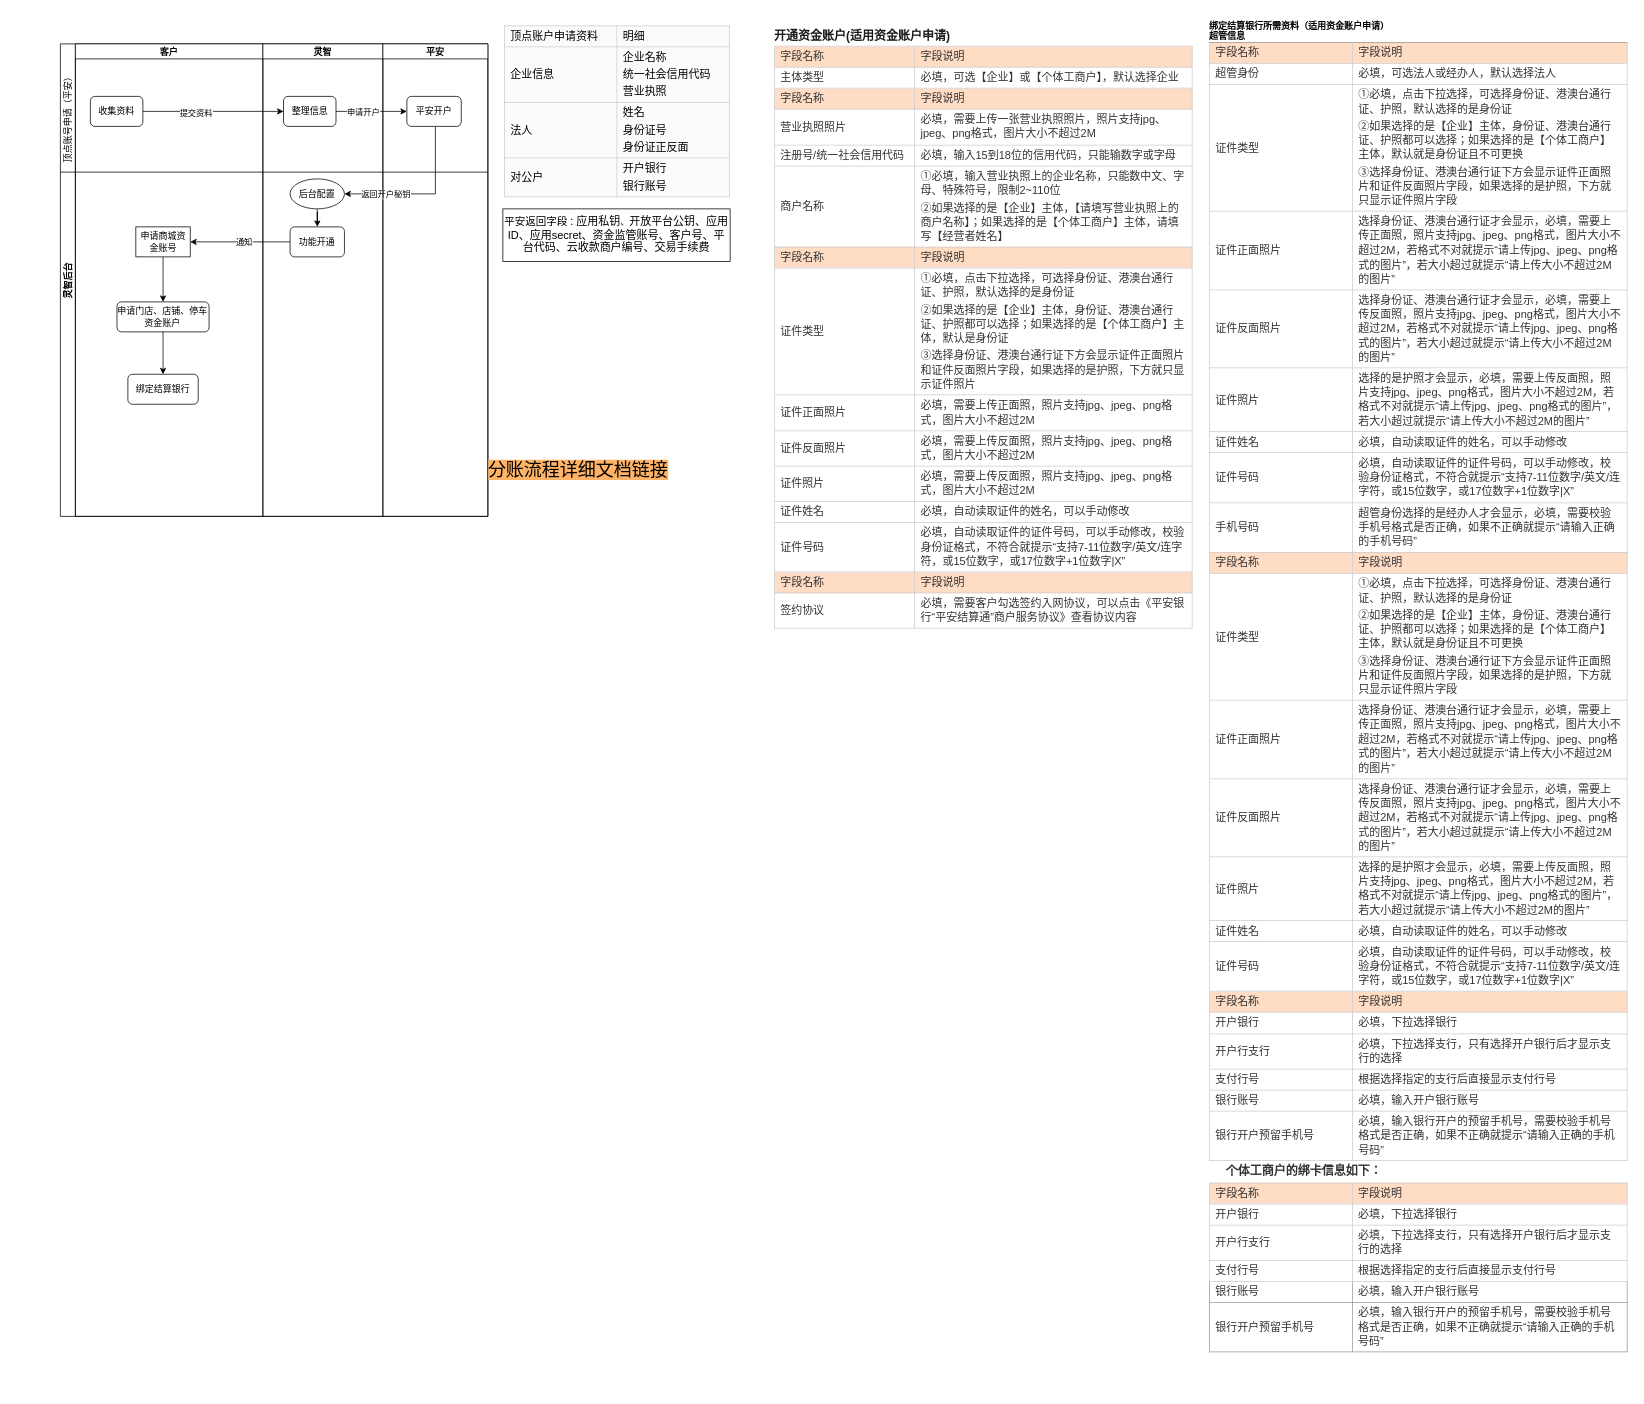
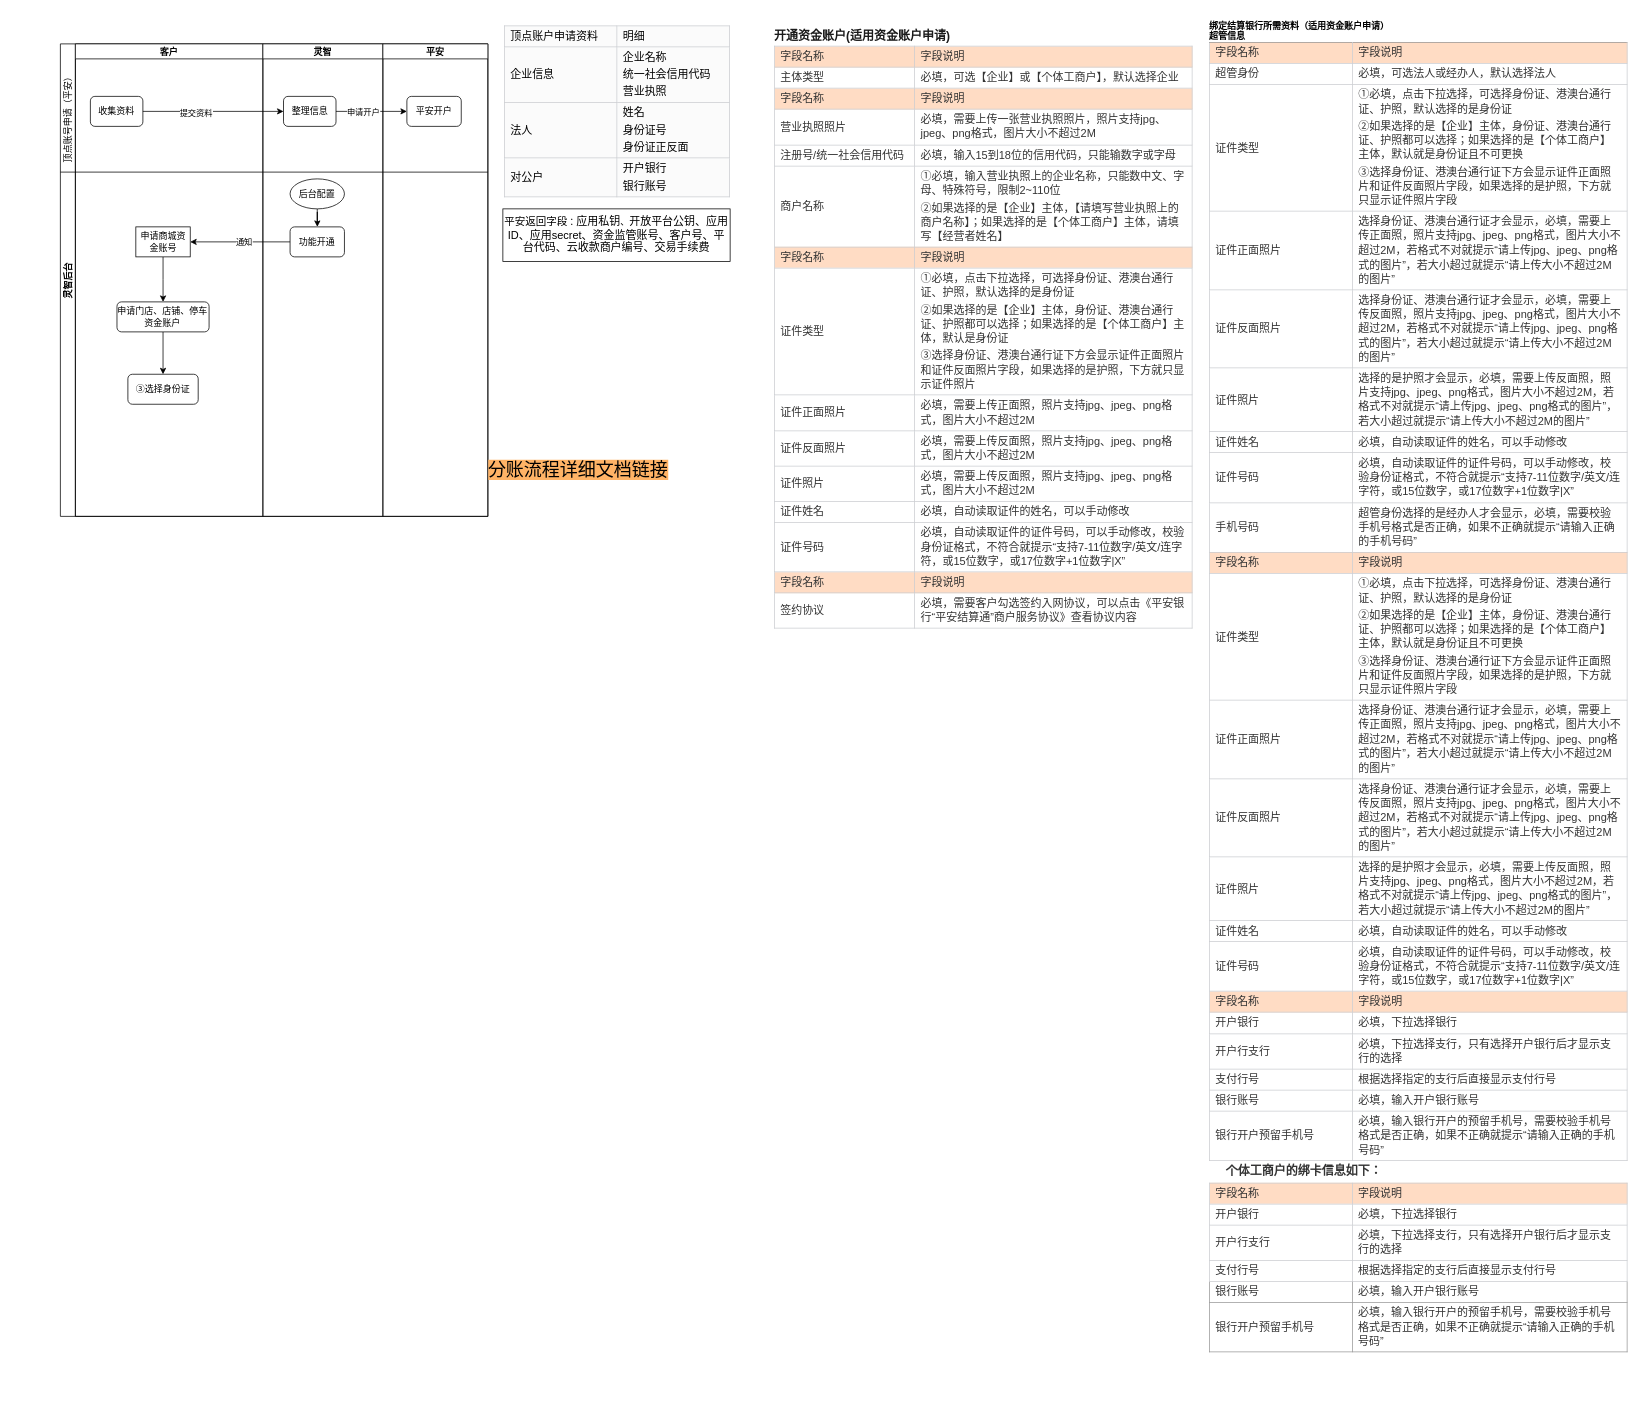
edge "平安开户" -> "后台配置": removed, label "返回开户秘钥"
node "绑定结算银行": label "绑定结算银行" -> "③选择身份证"
